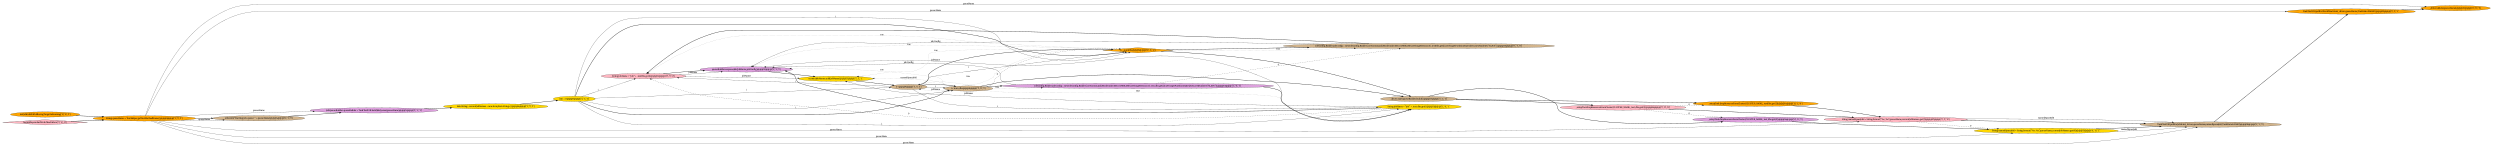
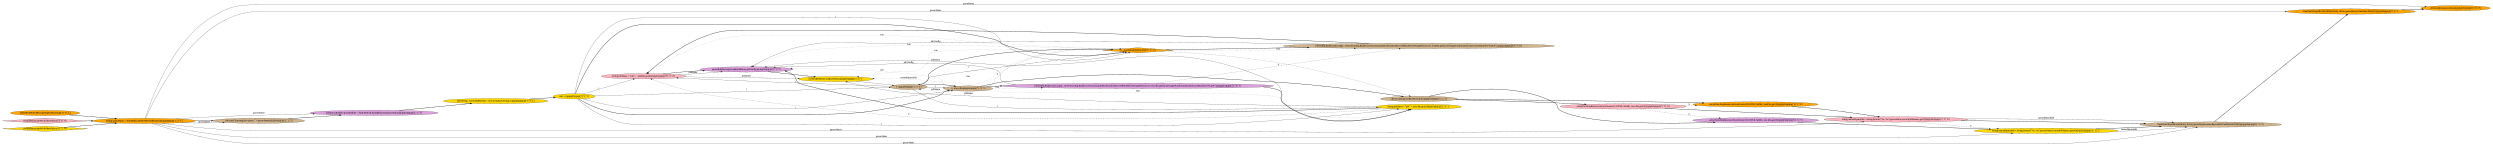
edge "i < _numDbs@@@8@@@['0', '1', '0']" -> "_driver.start(queueBuilder.build())@@@15@@@['1', '1', '1']": style bold -> dashed
edge "currentJobNames.add(jobName)@@@13@@@['1', '1', '1']" -> "i++@@@9@@@['1', '1', '1']": style bold -> solid
node "testJobDependantWorkflowFailure['0', '1', '0']": added
